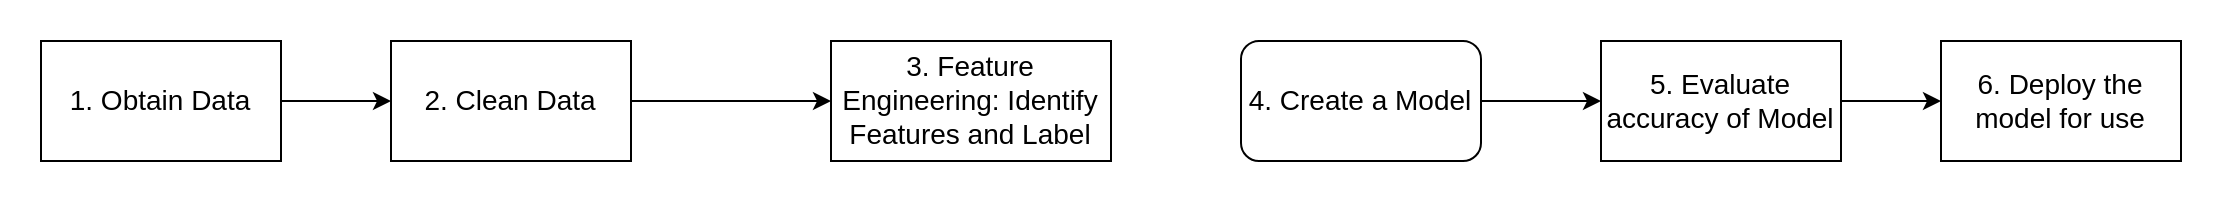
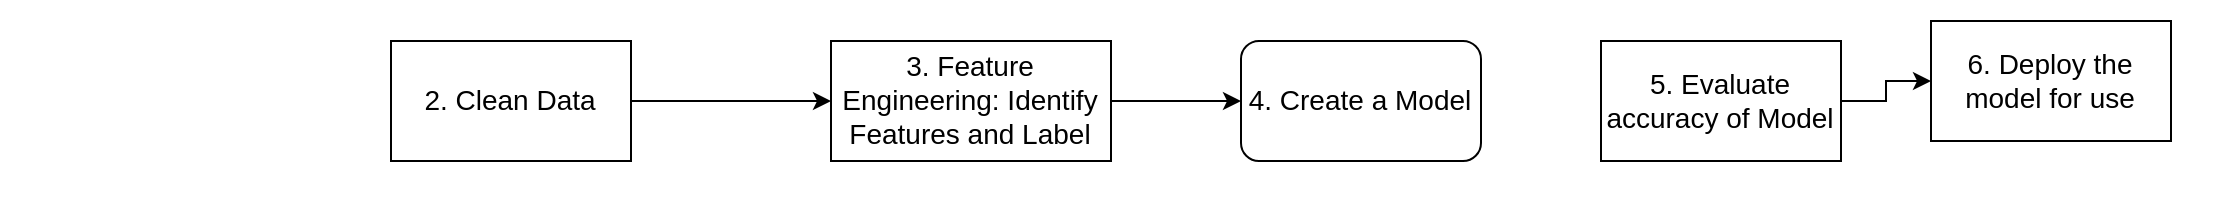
node "1. Obtain Data": removed
edge "1. Obtain Data" -> "2. Clean Data": removed
edge "3. Feature Engineering: Identify Features and Label" -> "4. Create a Model": added
edge "4. Create a Model" -> "5. Evaluate accuracy of Model": removed
node "6. Deploy the model for use": moved (2061, 101) -> (2051, 81)
